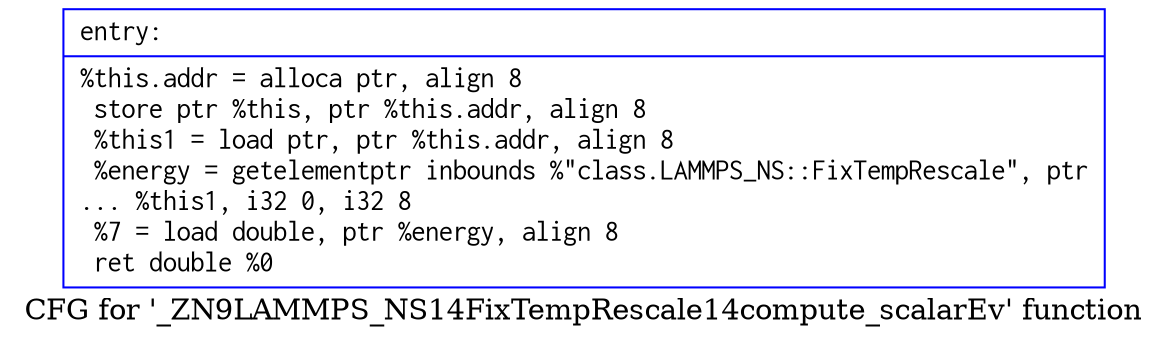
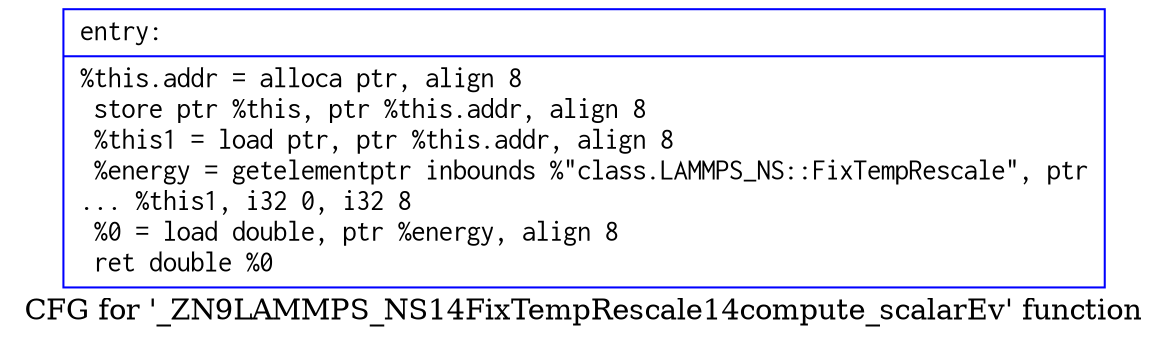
node "entry:": text "%7 = load double, ptr %energy, align 8" -> "%0 = load double, ptr %energy, align 8"
